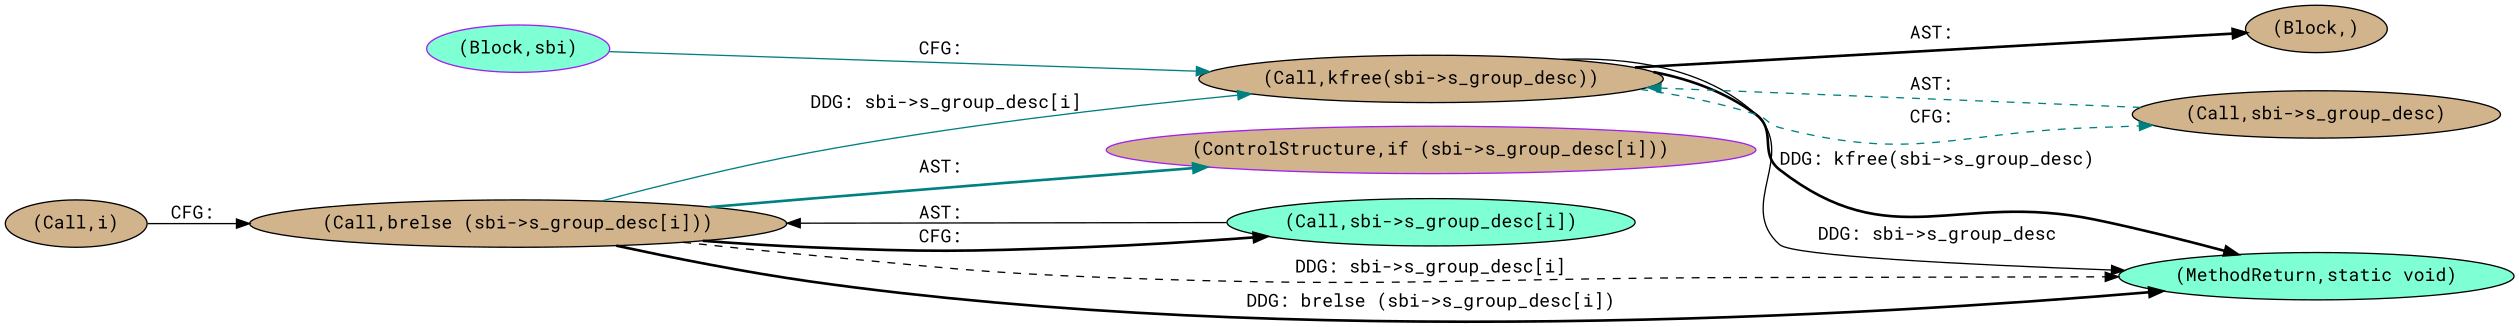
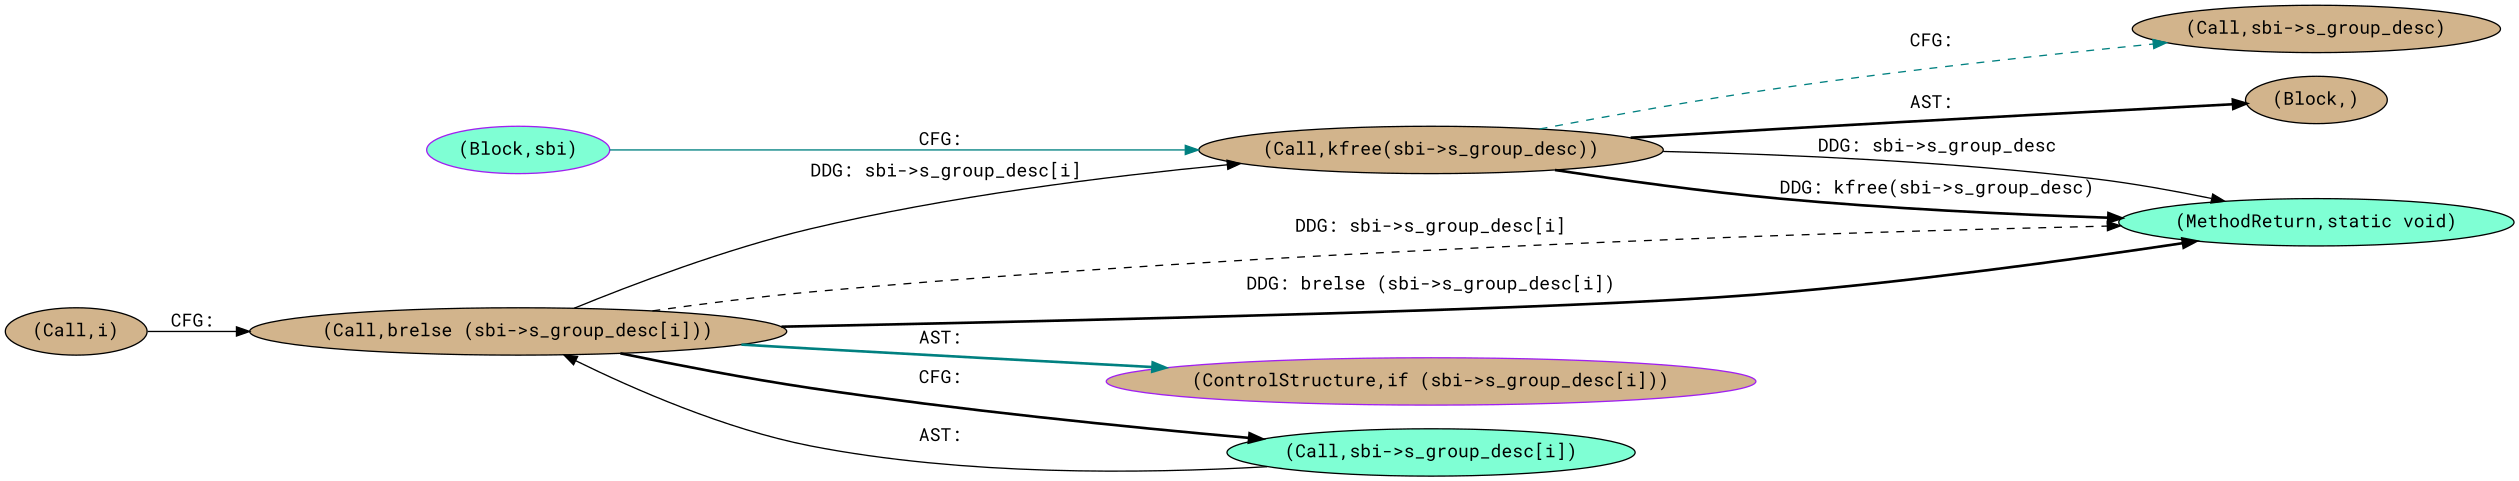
edge "(Call,sbi->s_group_desc)" -> "(Call,kfree(sbi->s_group_desc))": removed, label "AST:"
edge "(Call,brelse (sbi->s_group_desc[i]))" -> "(Call,kfree(sbi->s_group_desc))": color teal -> black
